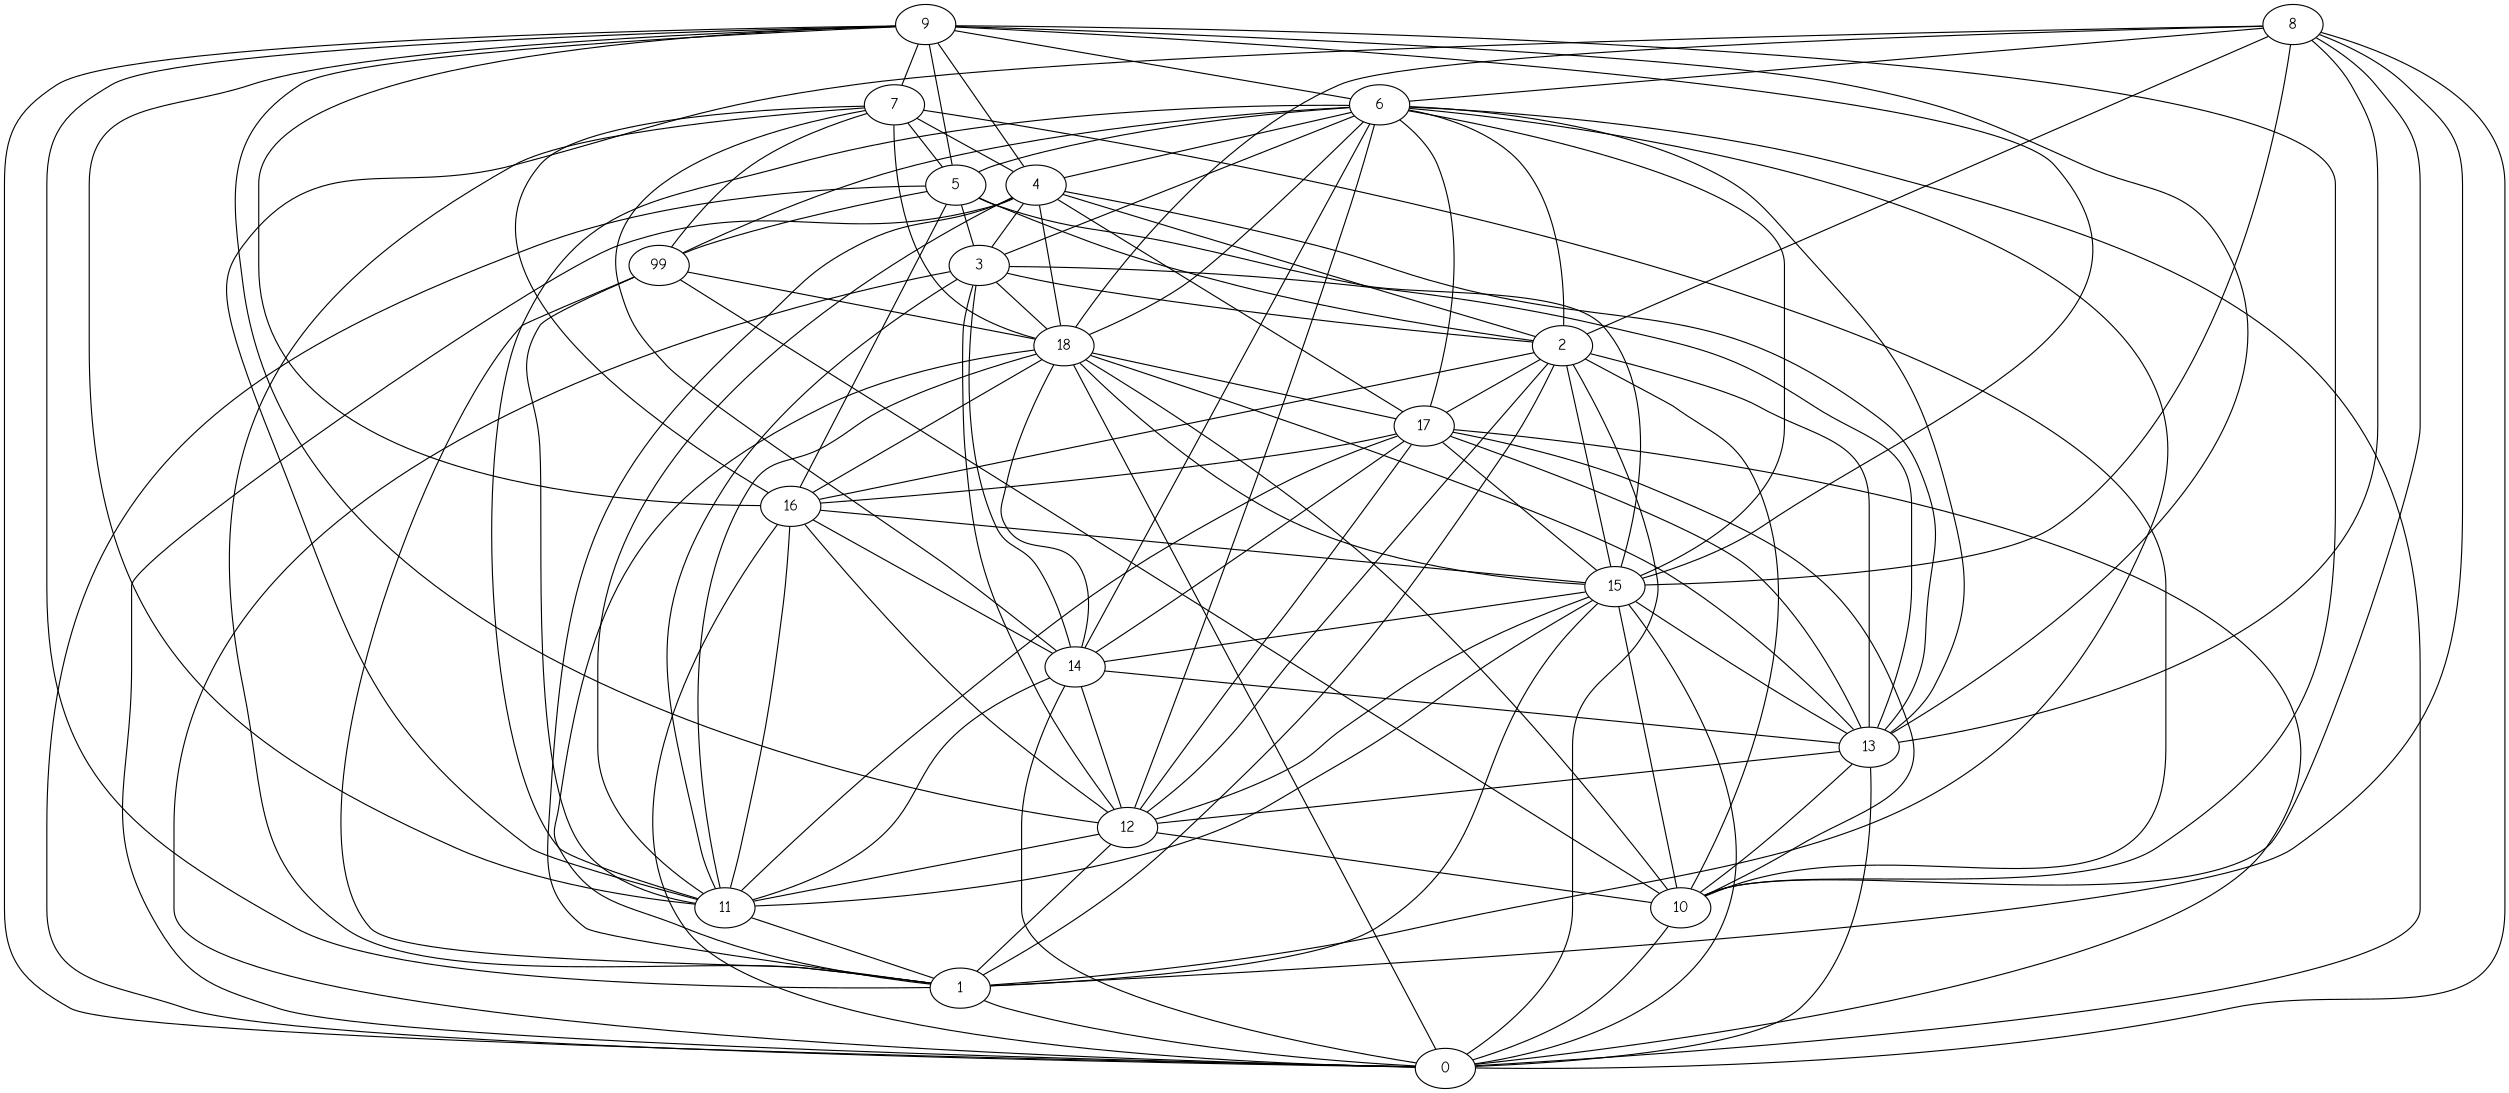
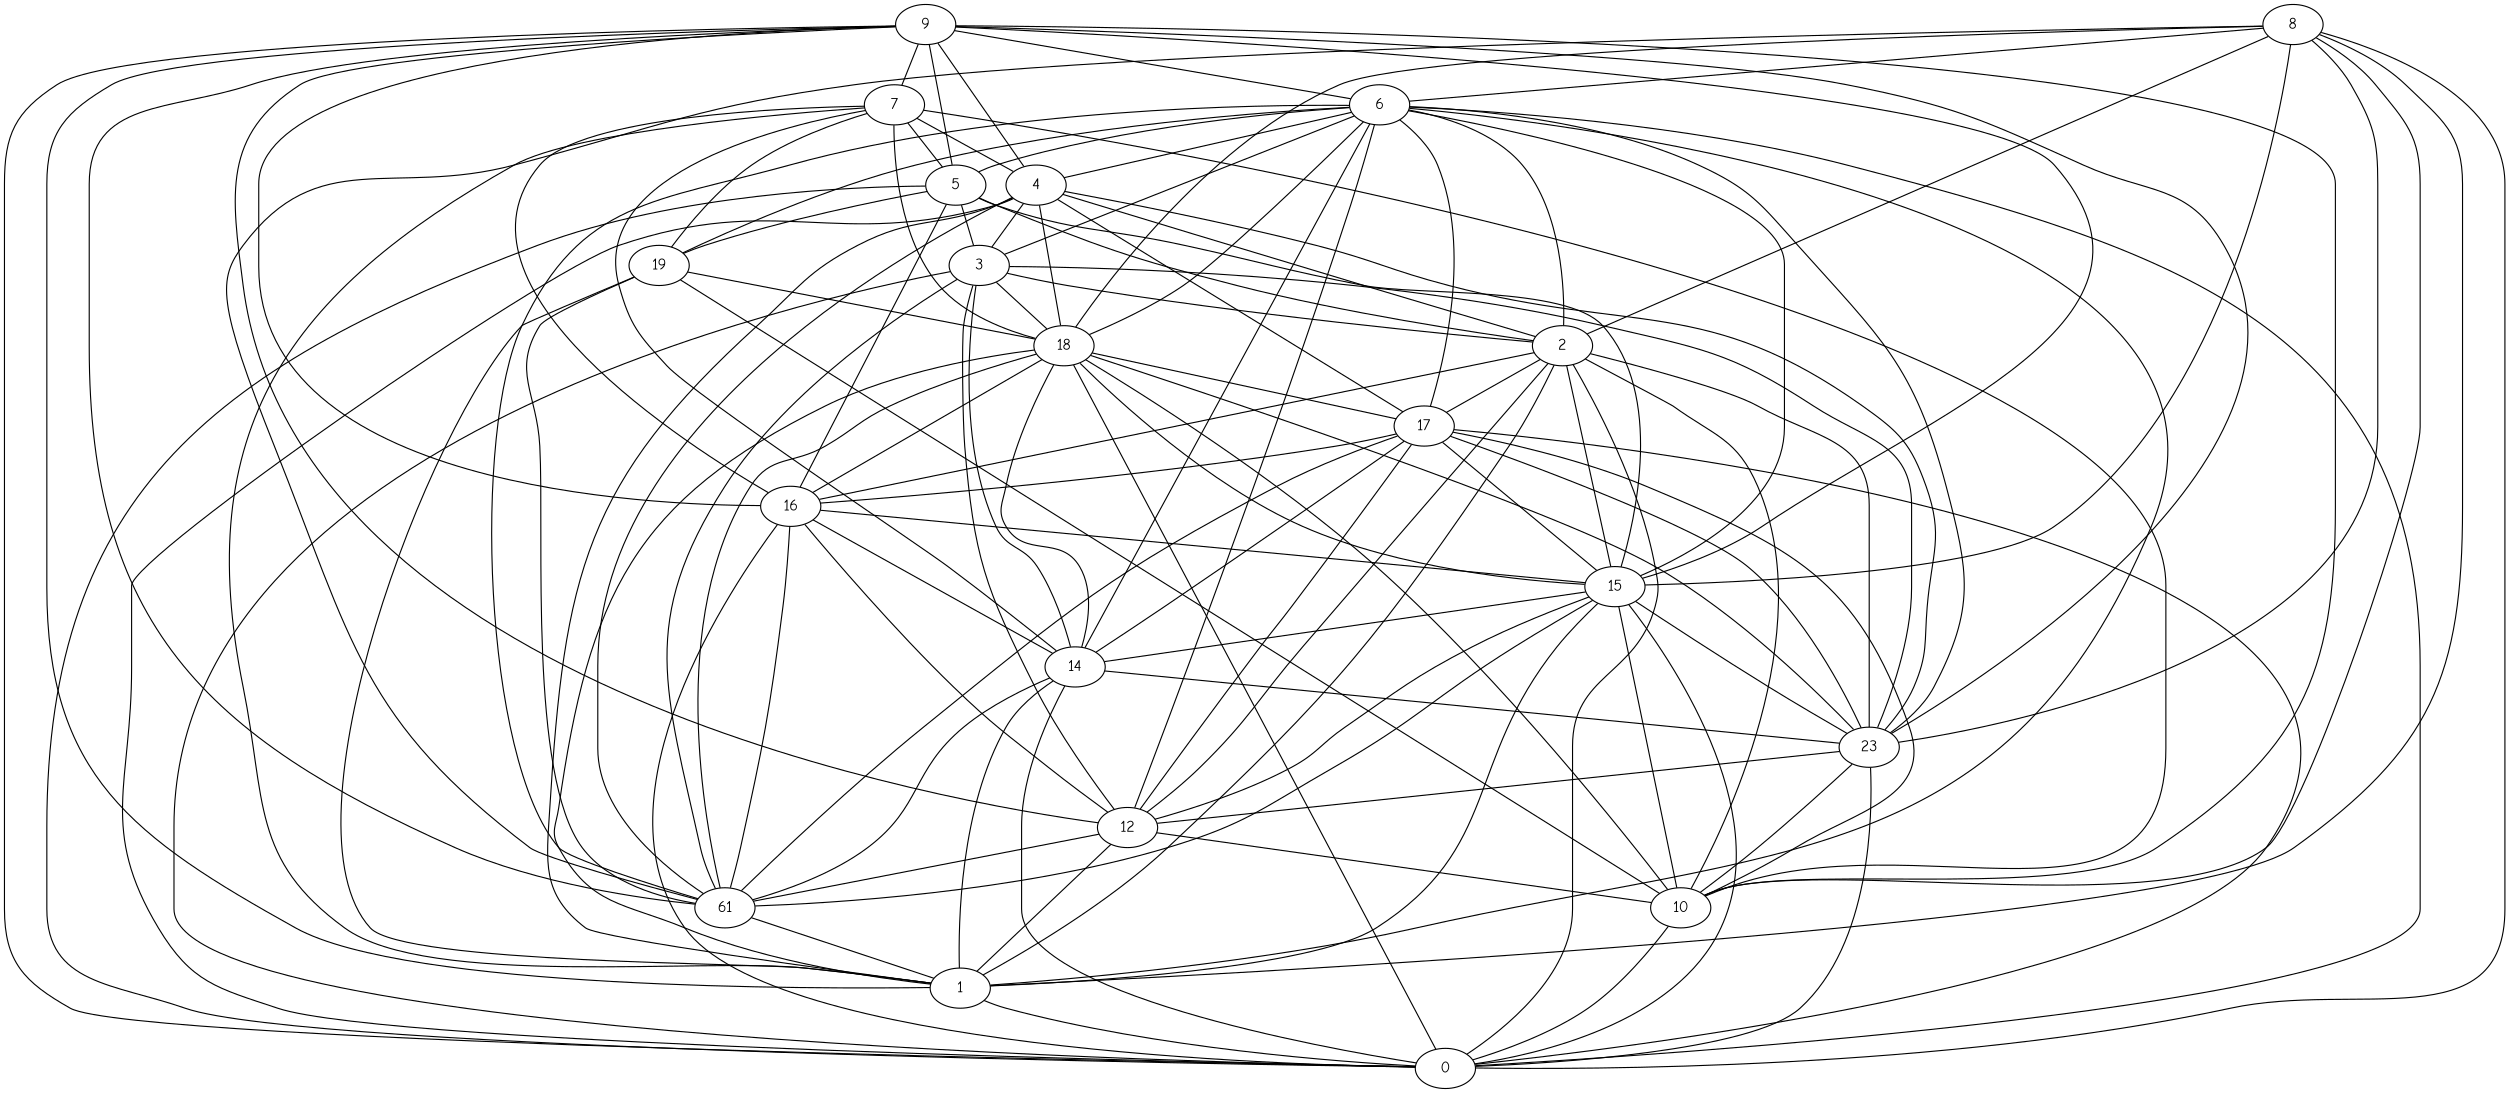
node "99": label "99" -> "19"
edge "14" -- "12": now "14" -- "1"
node "13": label "13" -> "23"
node "11": label "11" -> "61"
